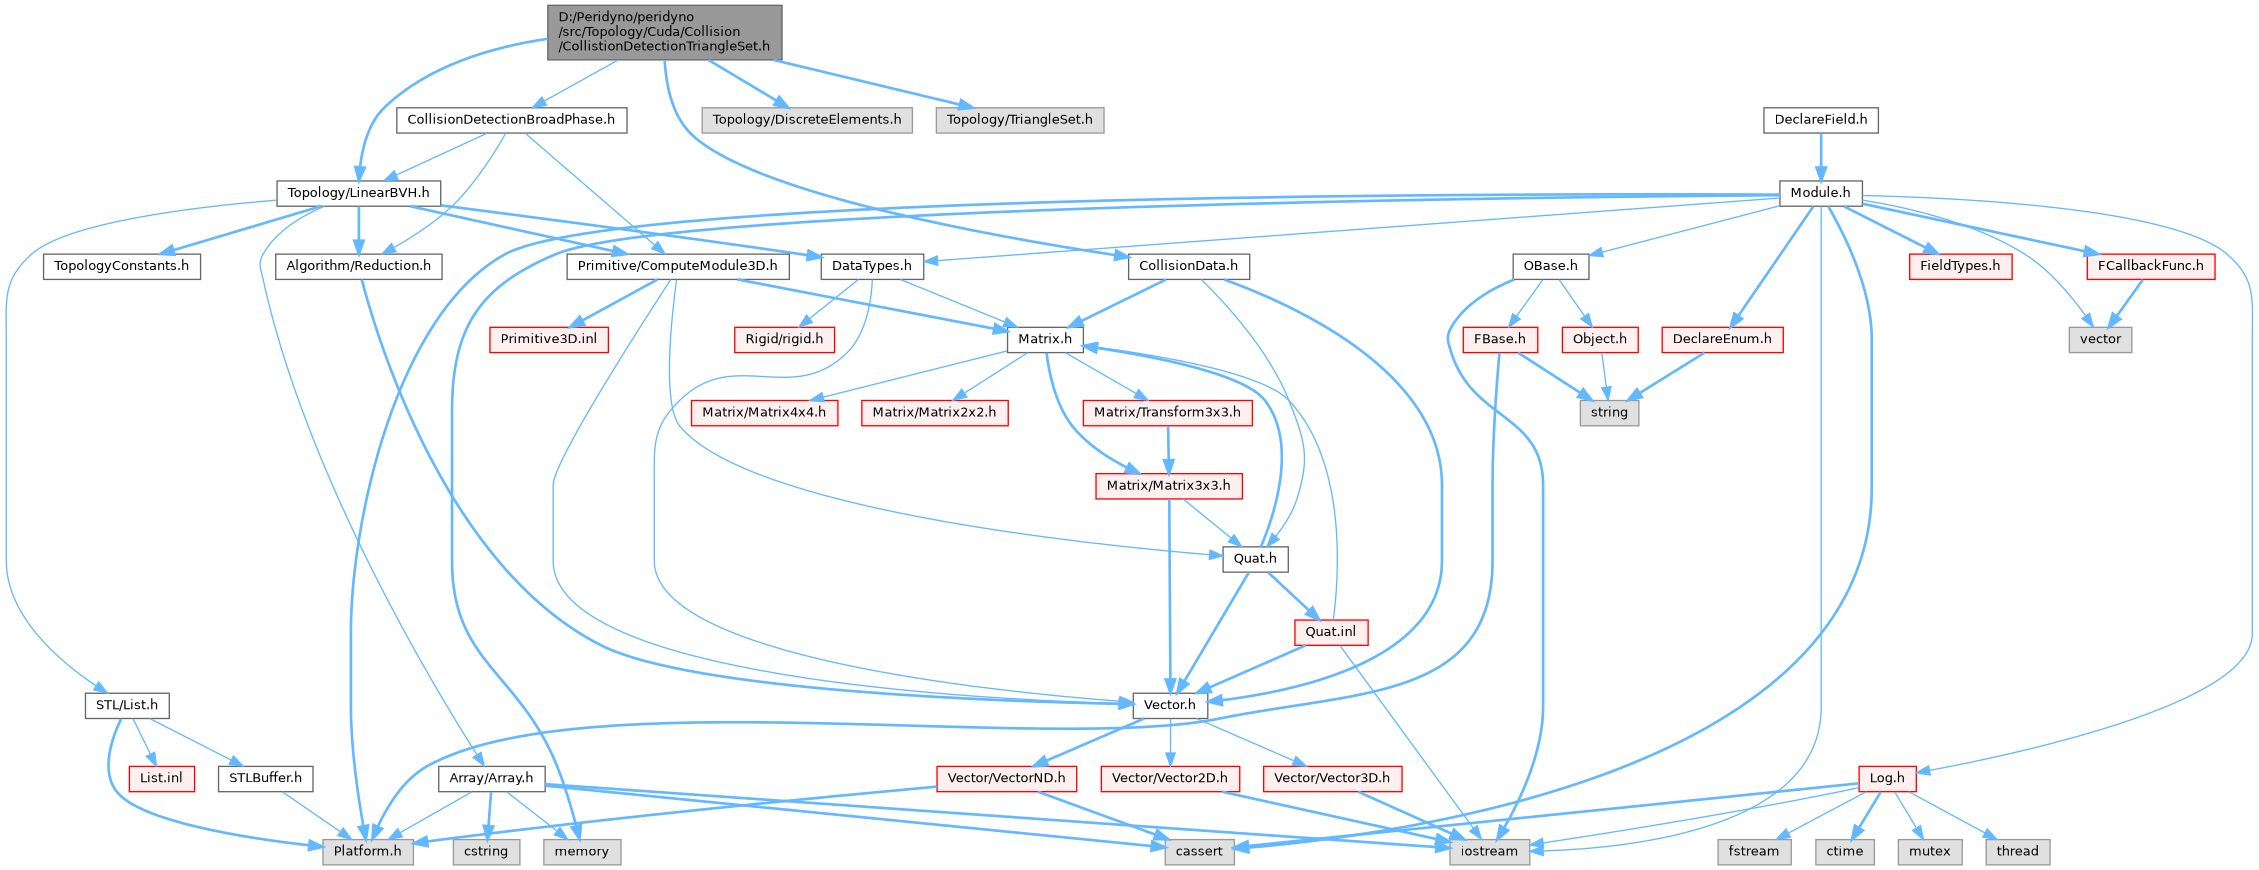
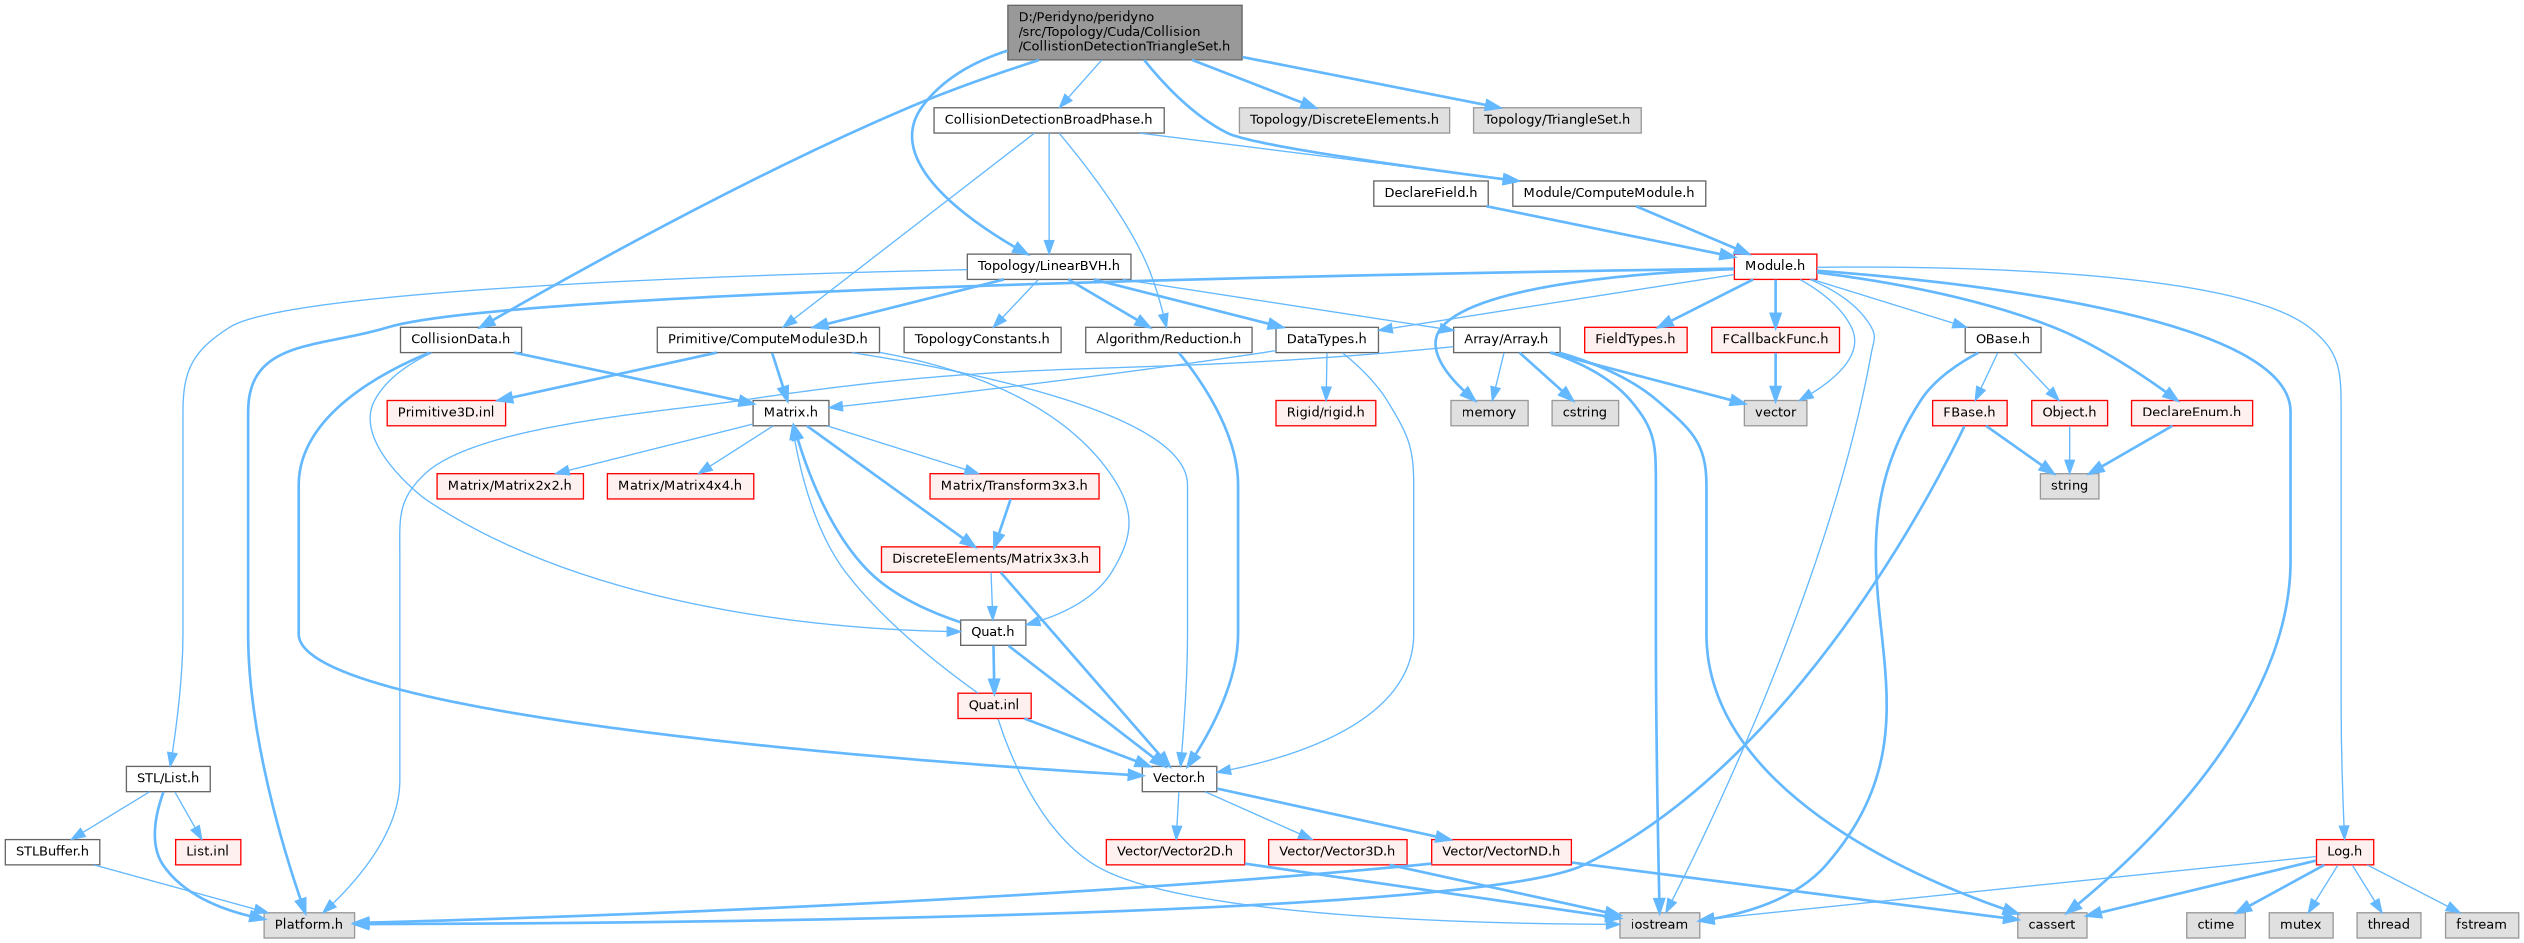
node "Module/ComputeModule.h": added
node "Module.h": color grey40 -> red
edge "Topology/LinearBVH.h" -> "TopologyConstants.h": style bold -> solid
edge "Array/Array.h" -> "vector": added
node "Matrix/Matrix3x3.h": label "Matrix/Matrix3x3.h" -> "DiscreteElements/Matrix3x3.h"
